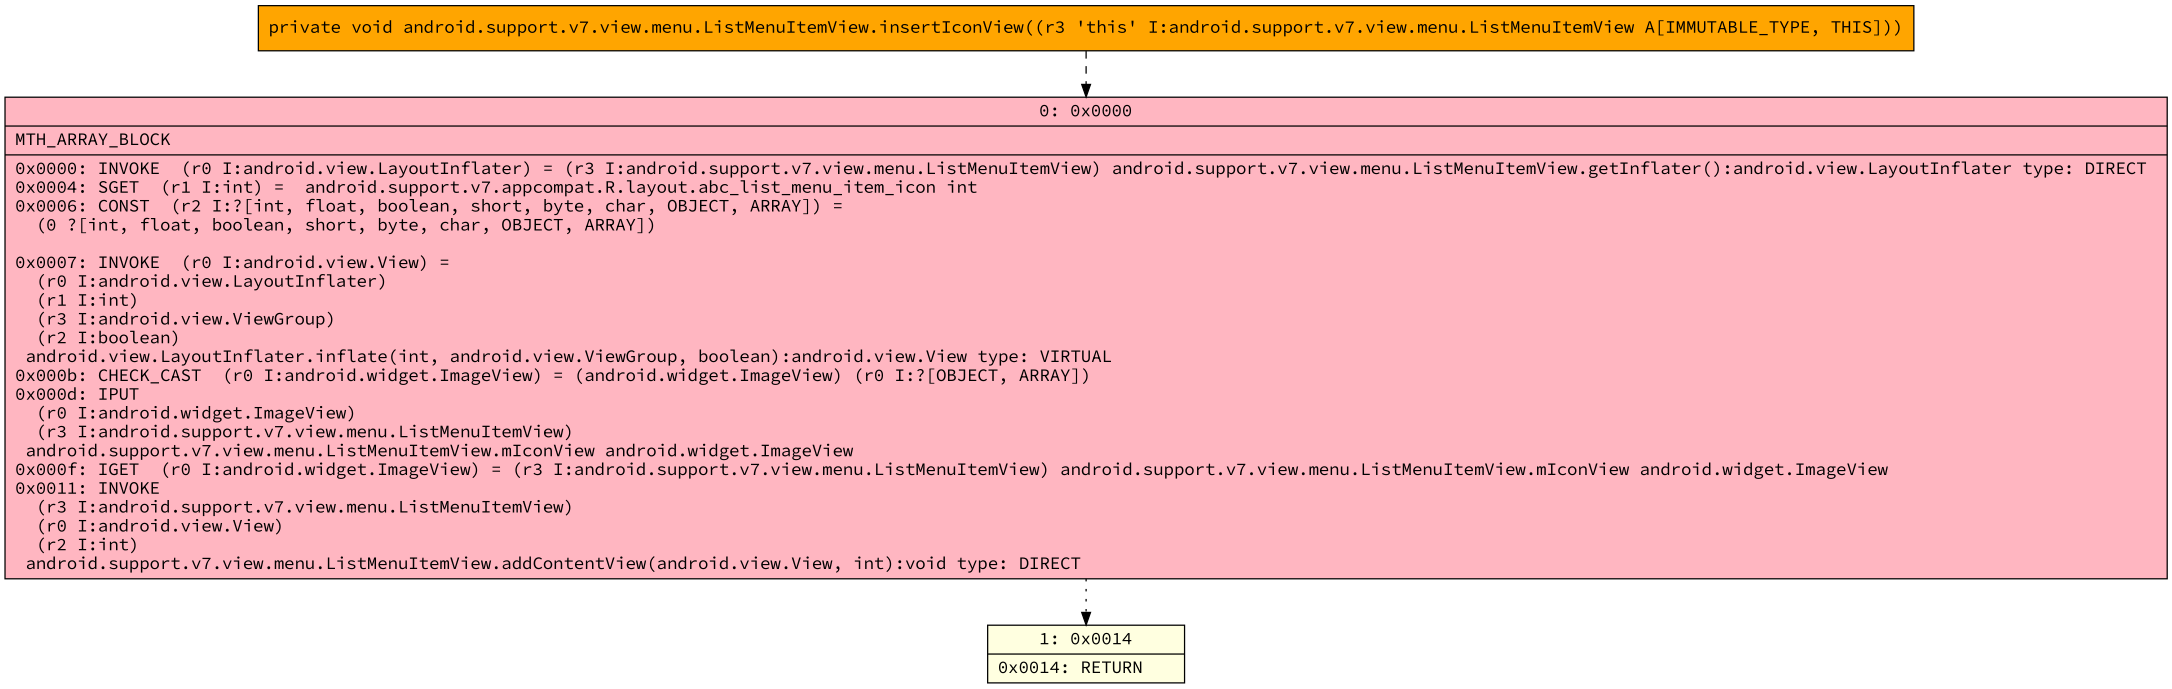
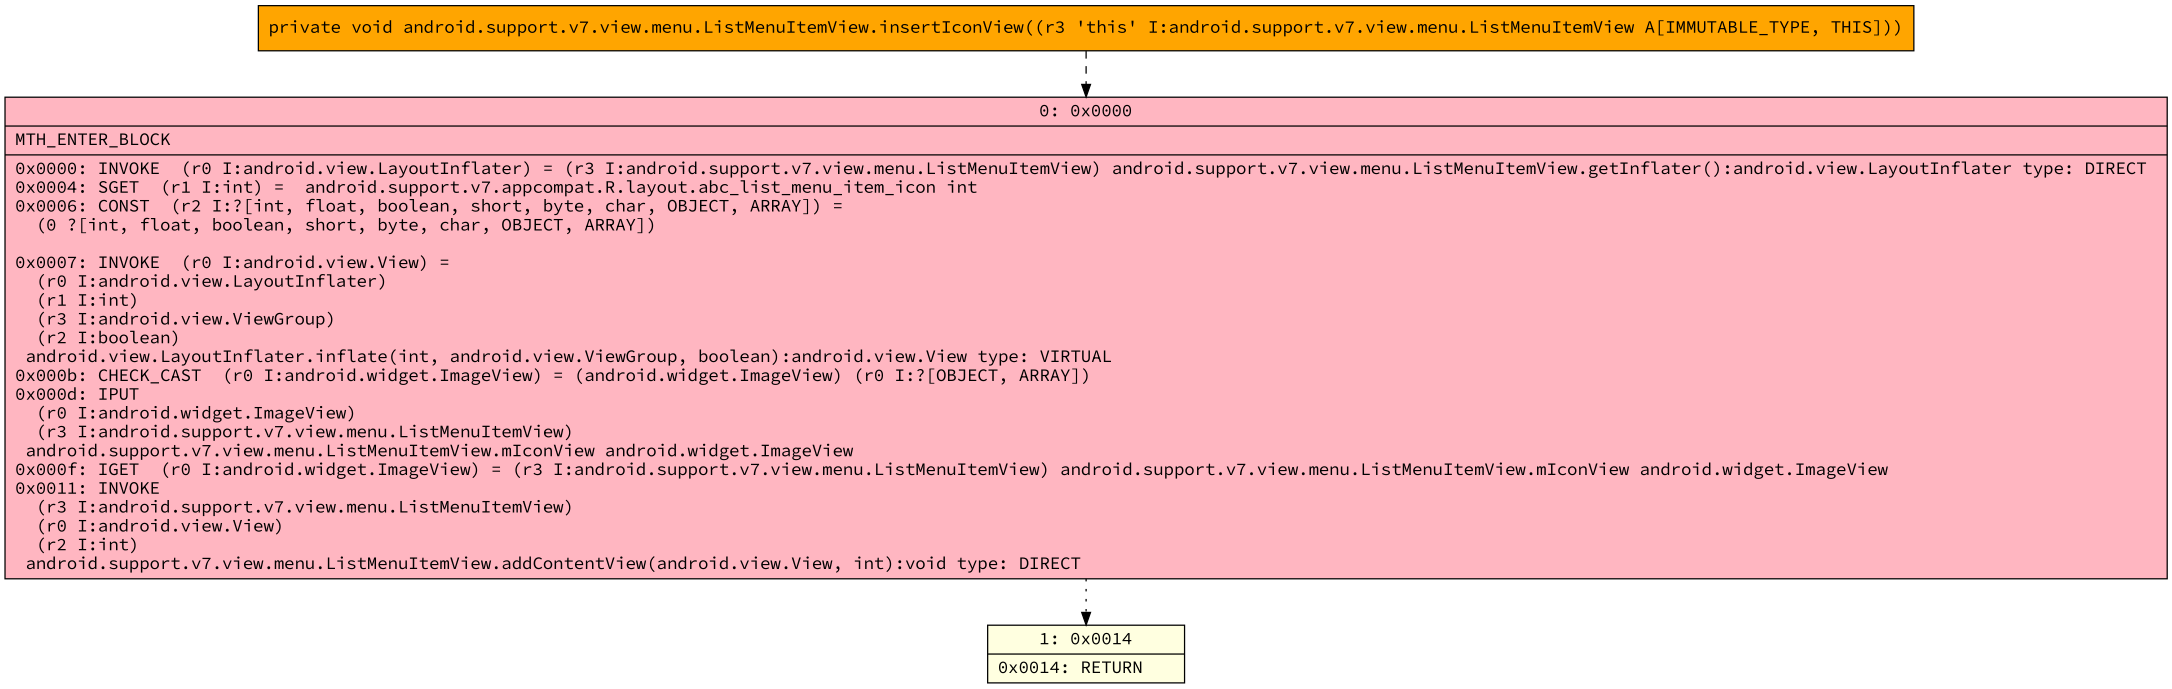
node "0: 0x0000": text "MTH_ARRAY_BLOCK" -> "MTH_ENTER_BLOCK"
